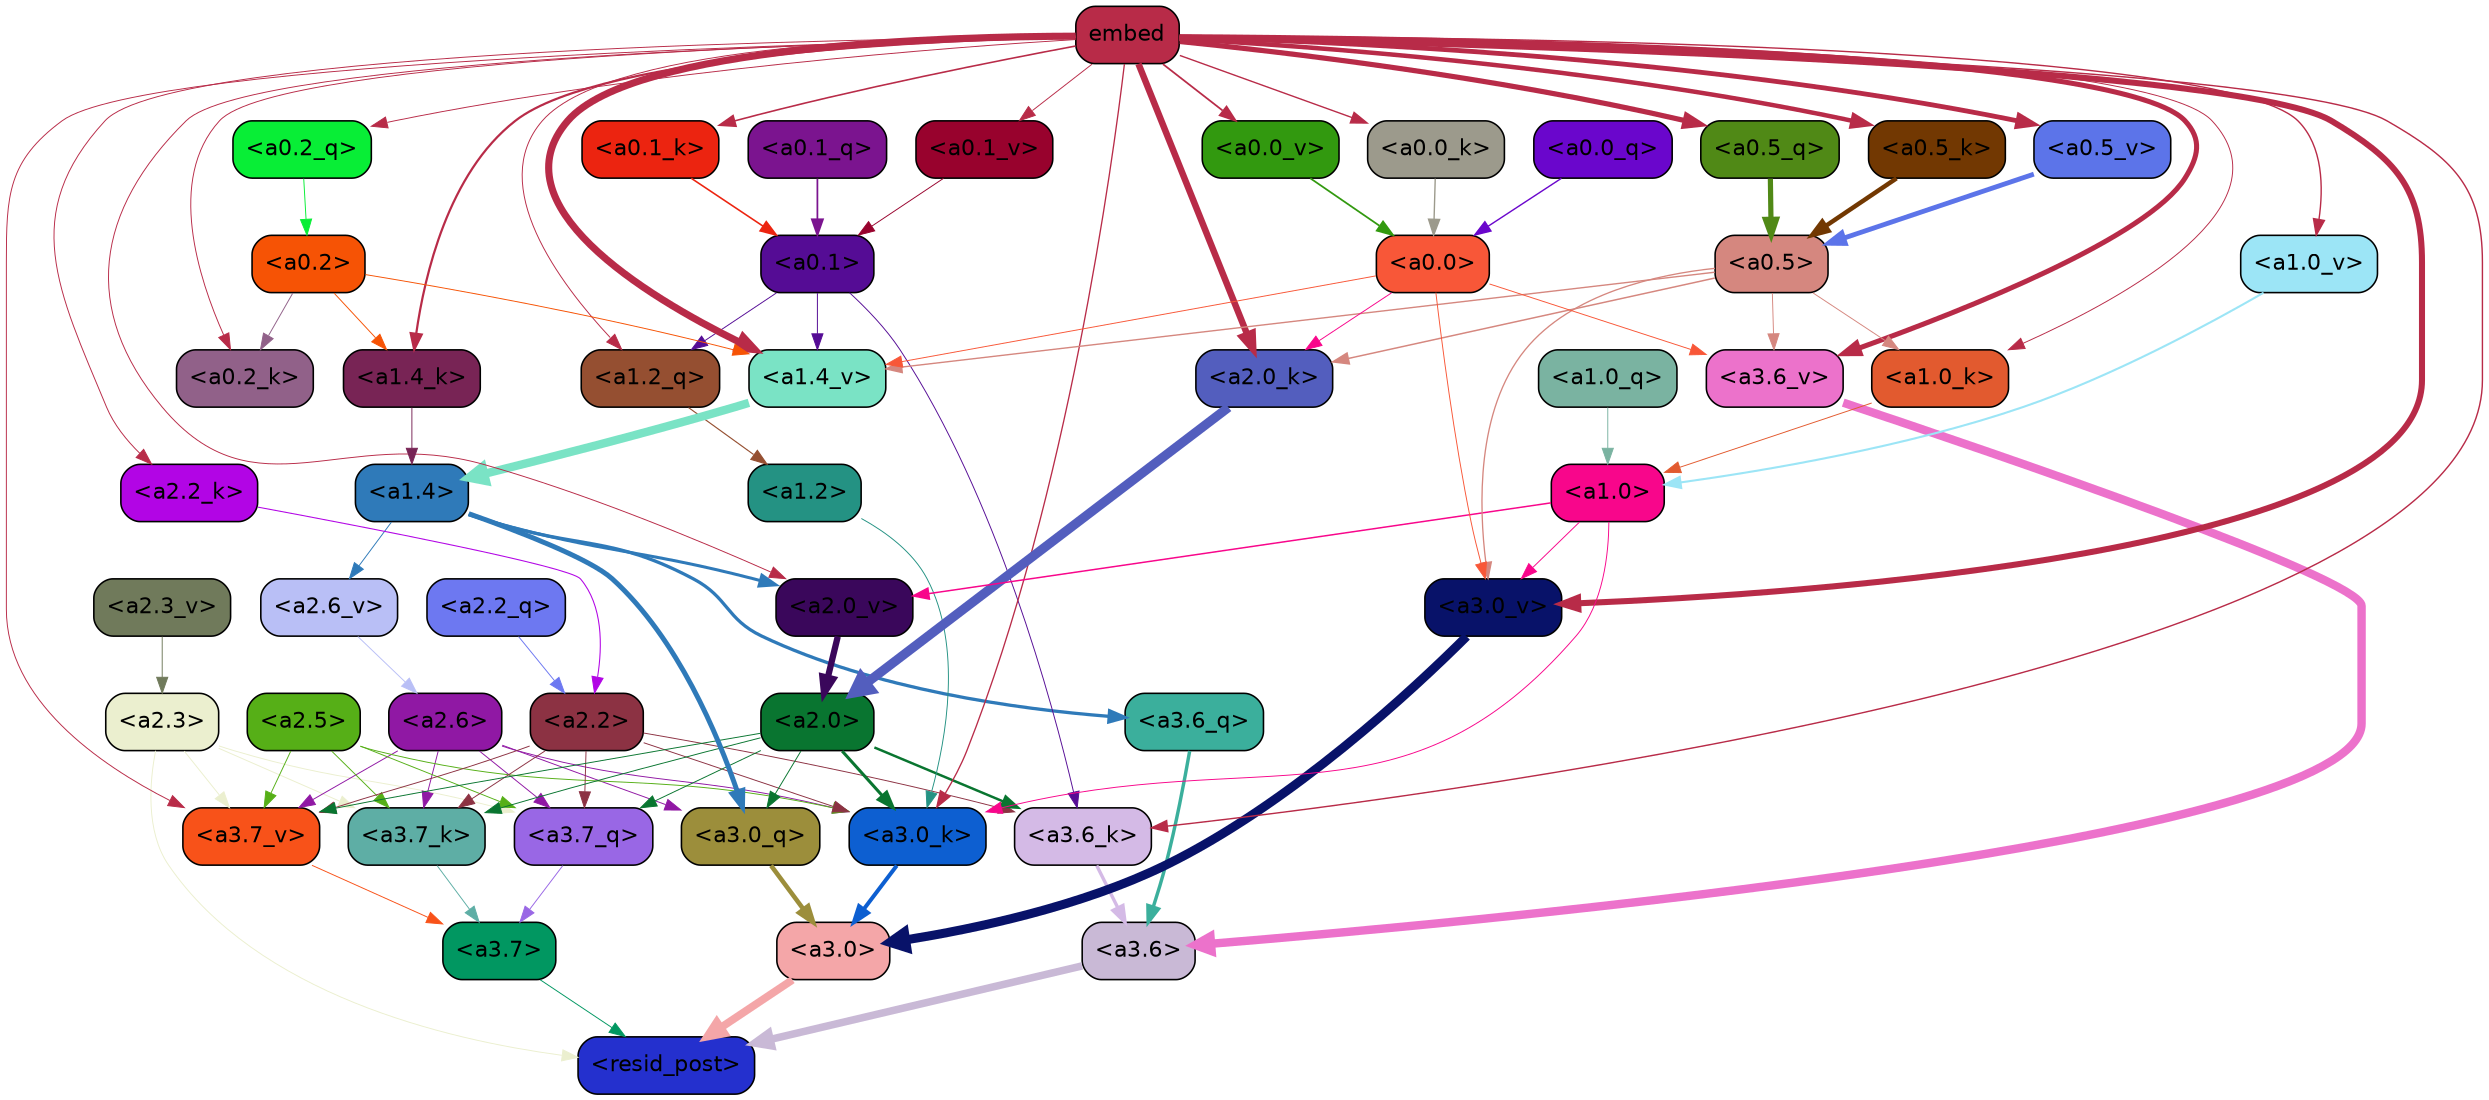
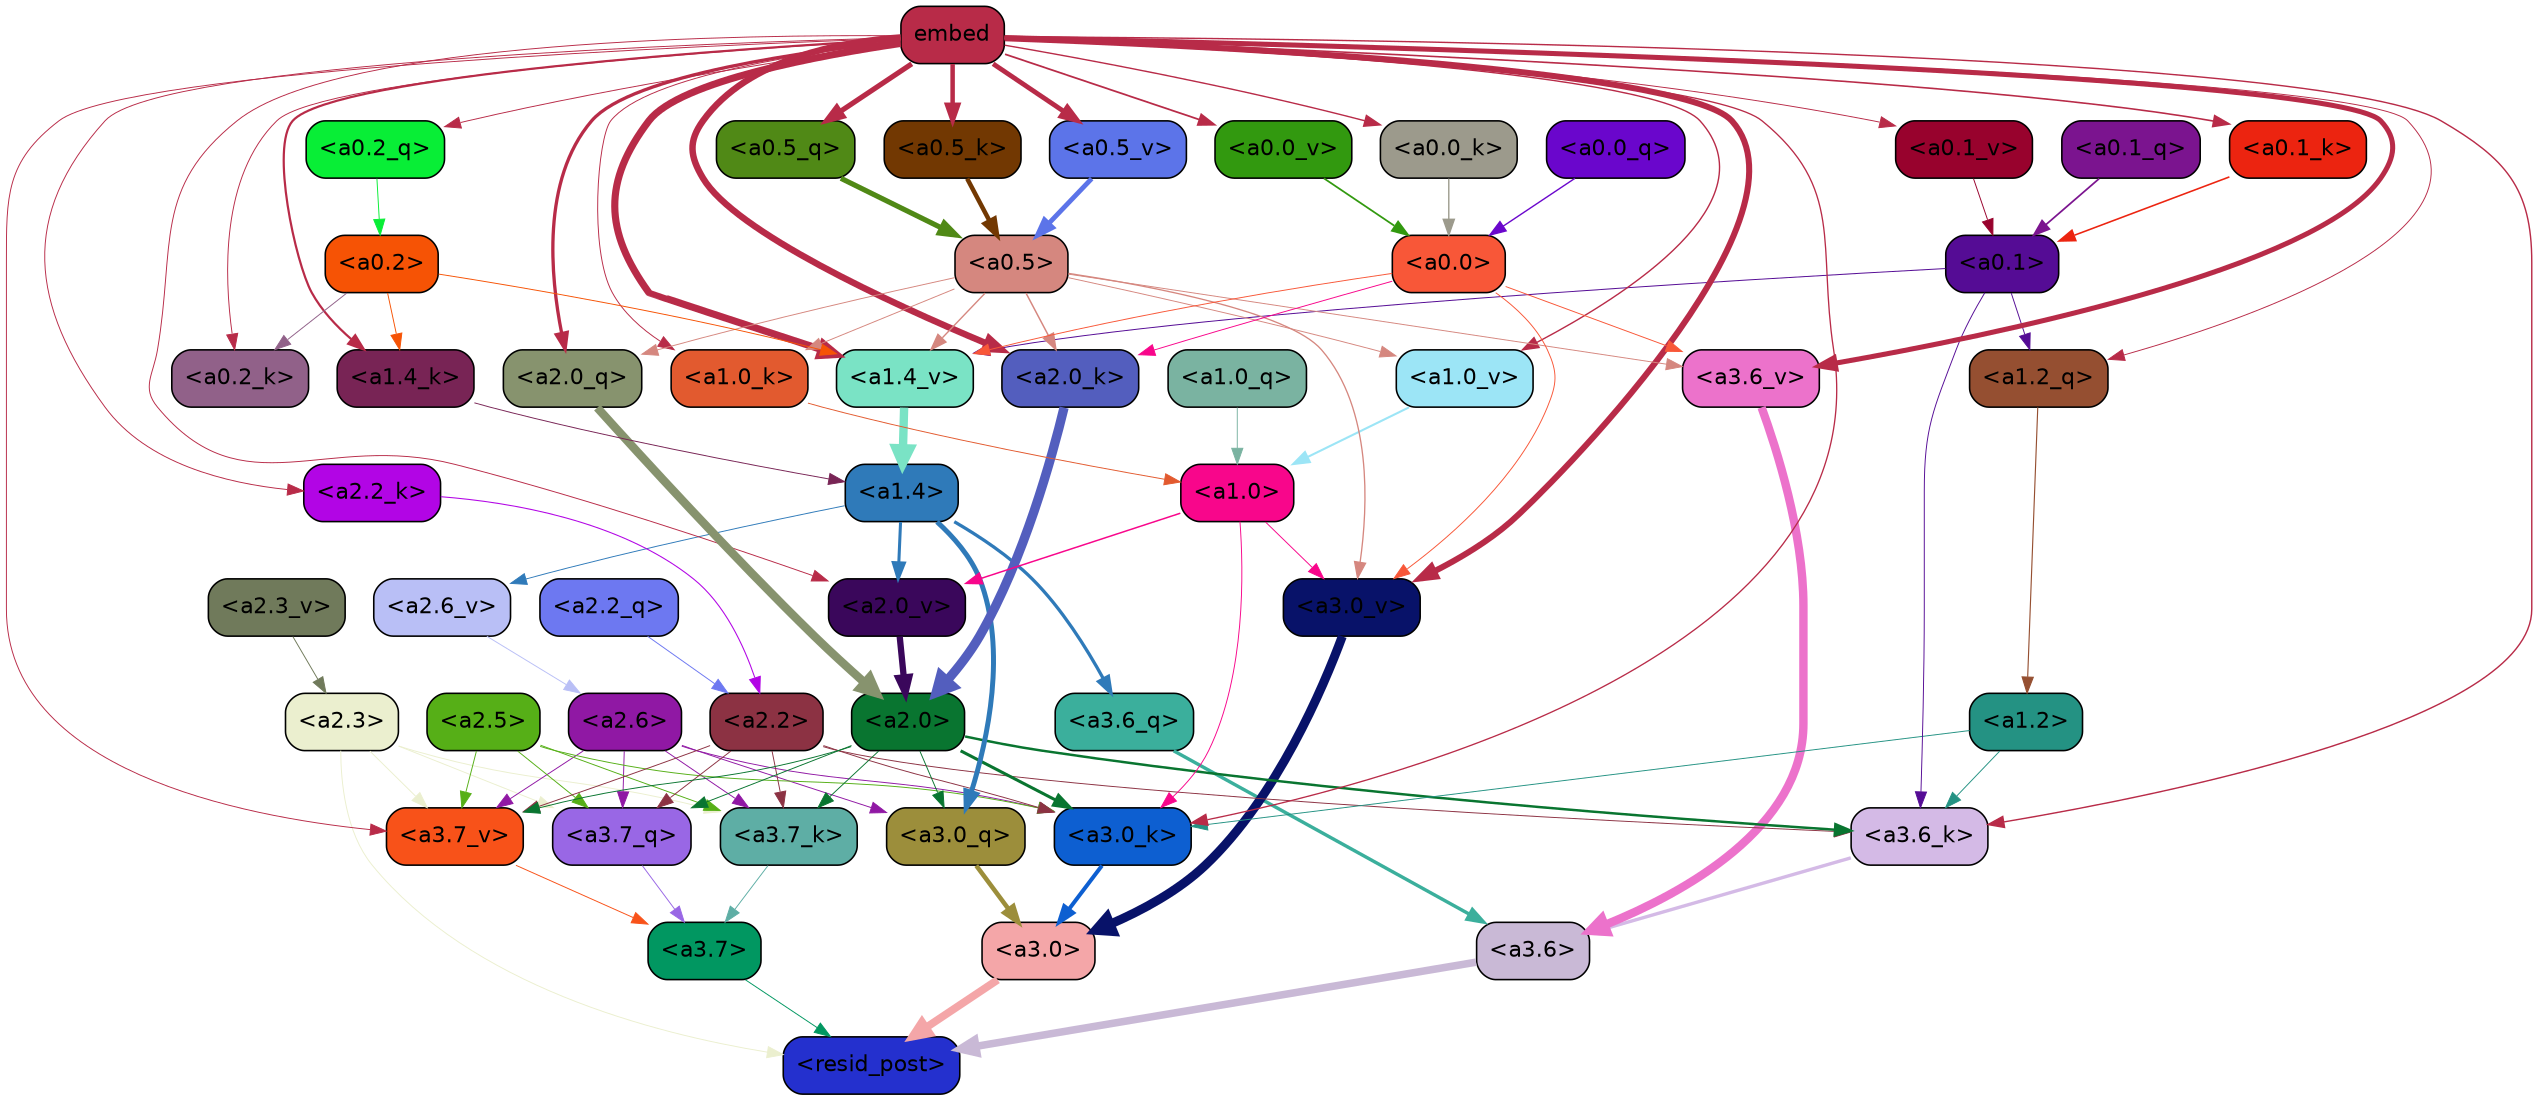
edge "<a0.5>" -> "<a1.0_v>": added
node "<a2.0_q>": added
edge "<a1.2>" -> "<a3.6_k>": added
